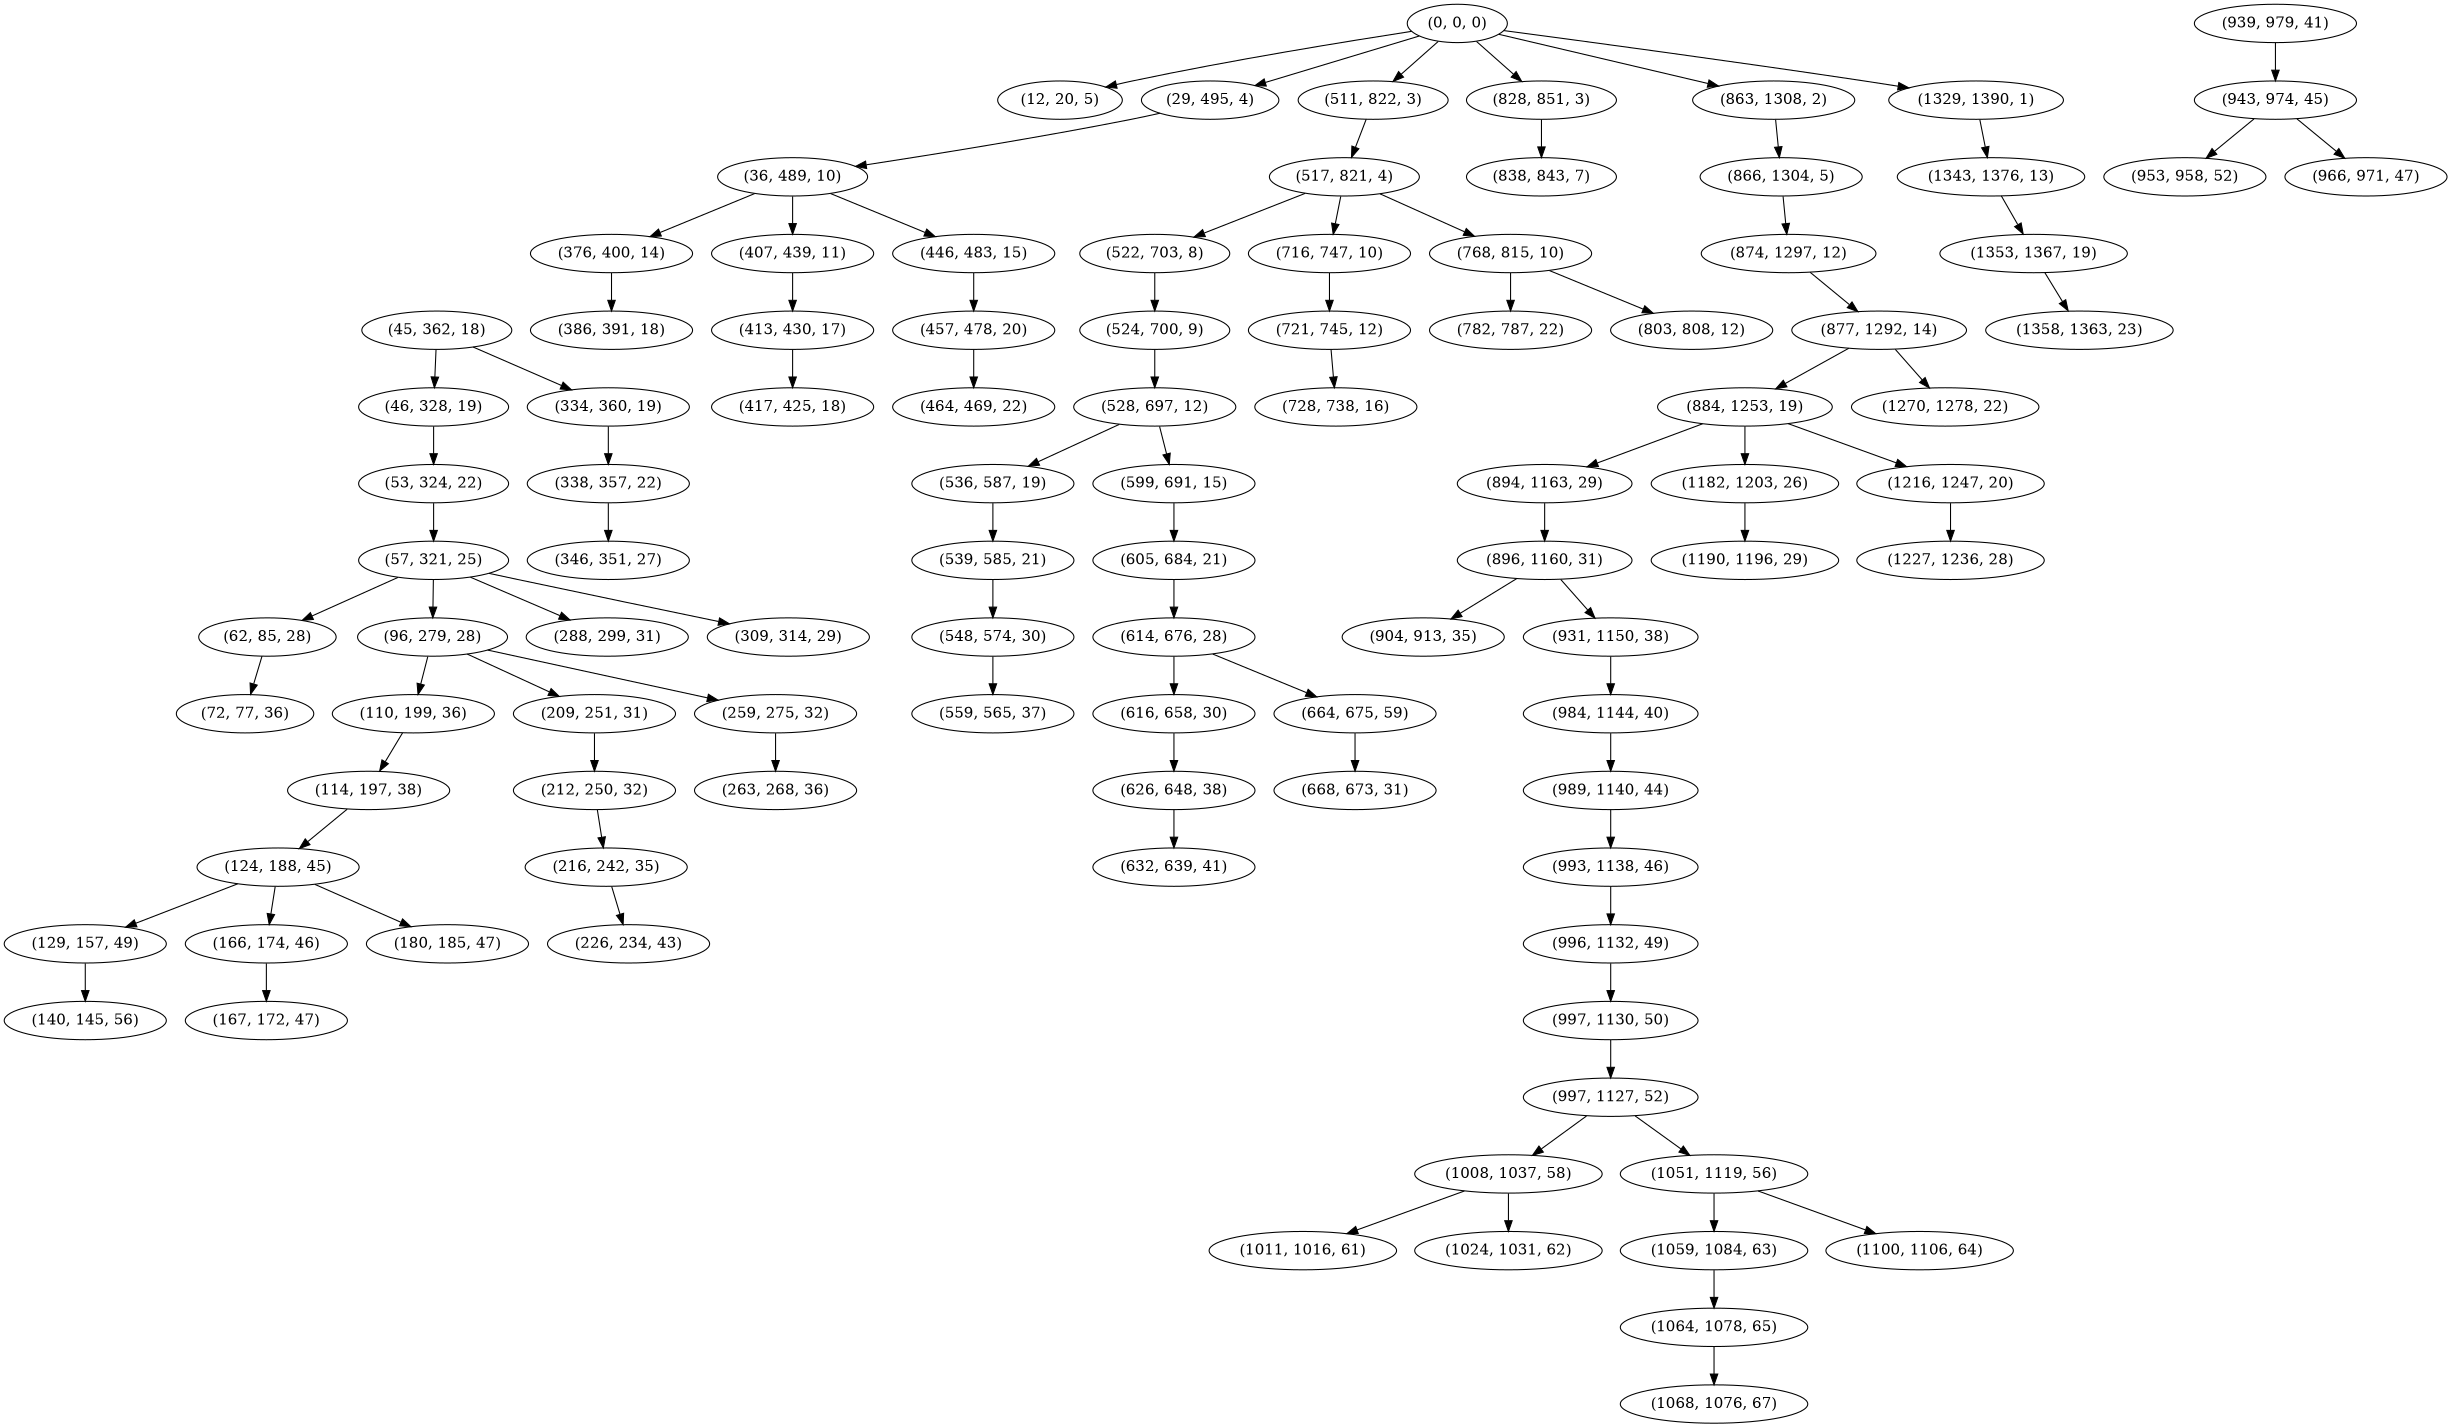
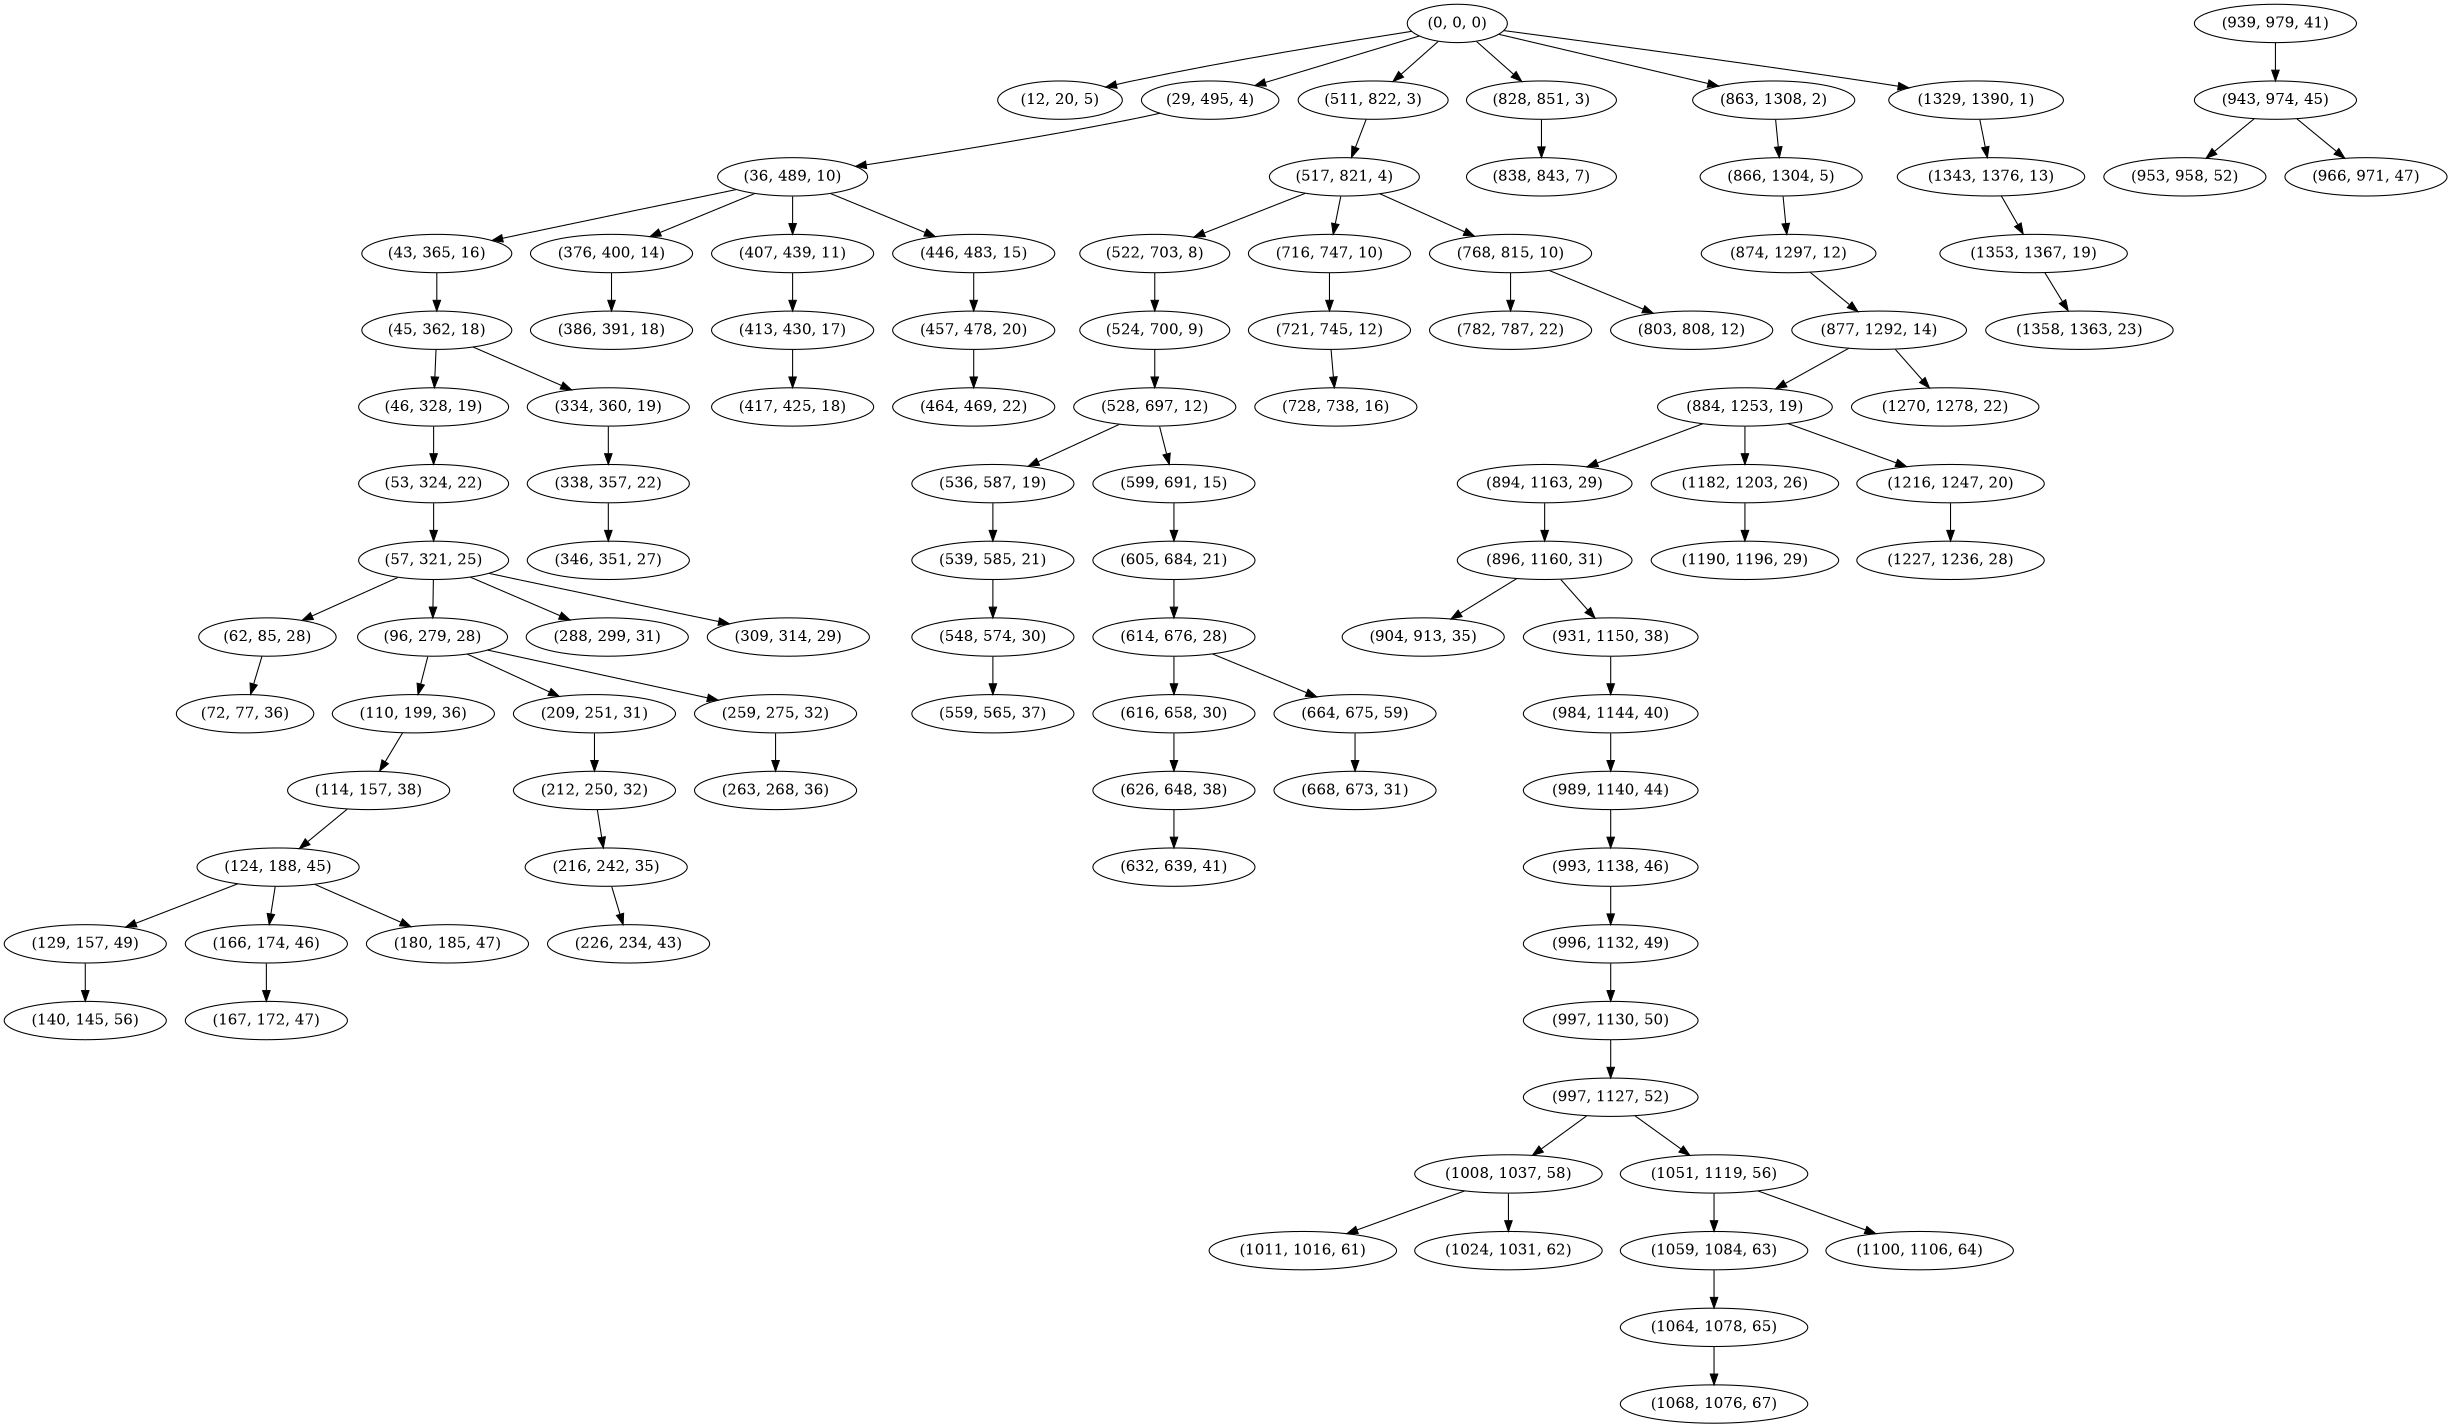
node "(43, 365, 16)": added
node "(114, 197, 38)": label "(114, 197, 38)" -> "(114, 157, 38)"
